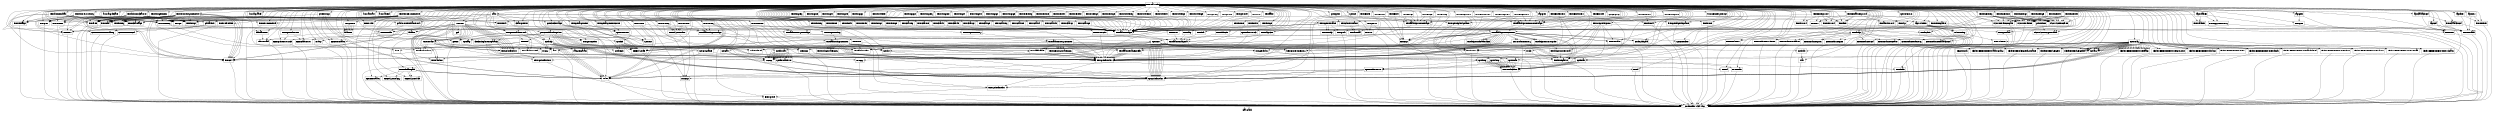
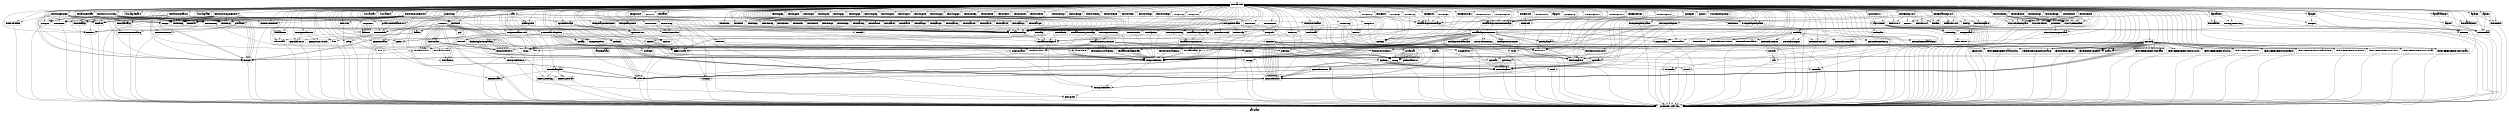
node "free": added
